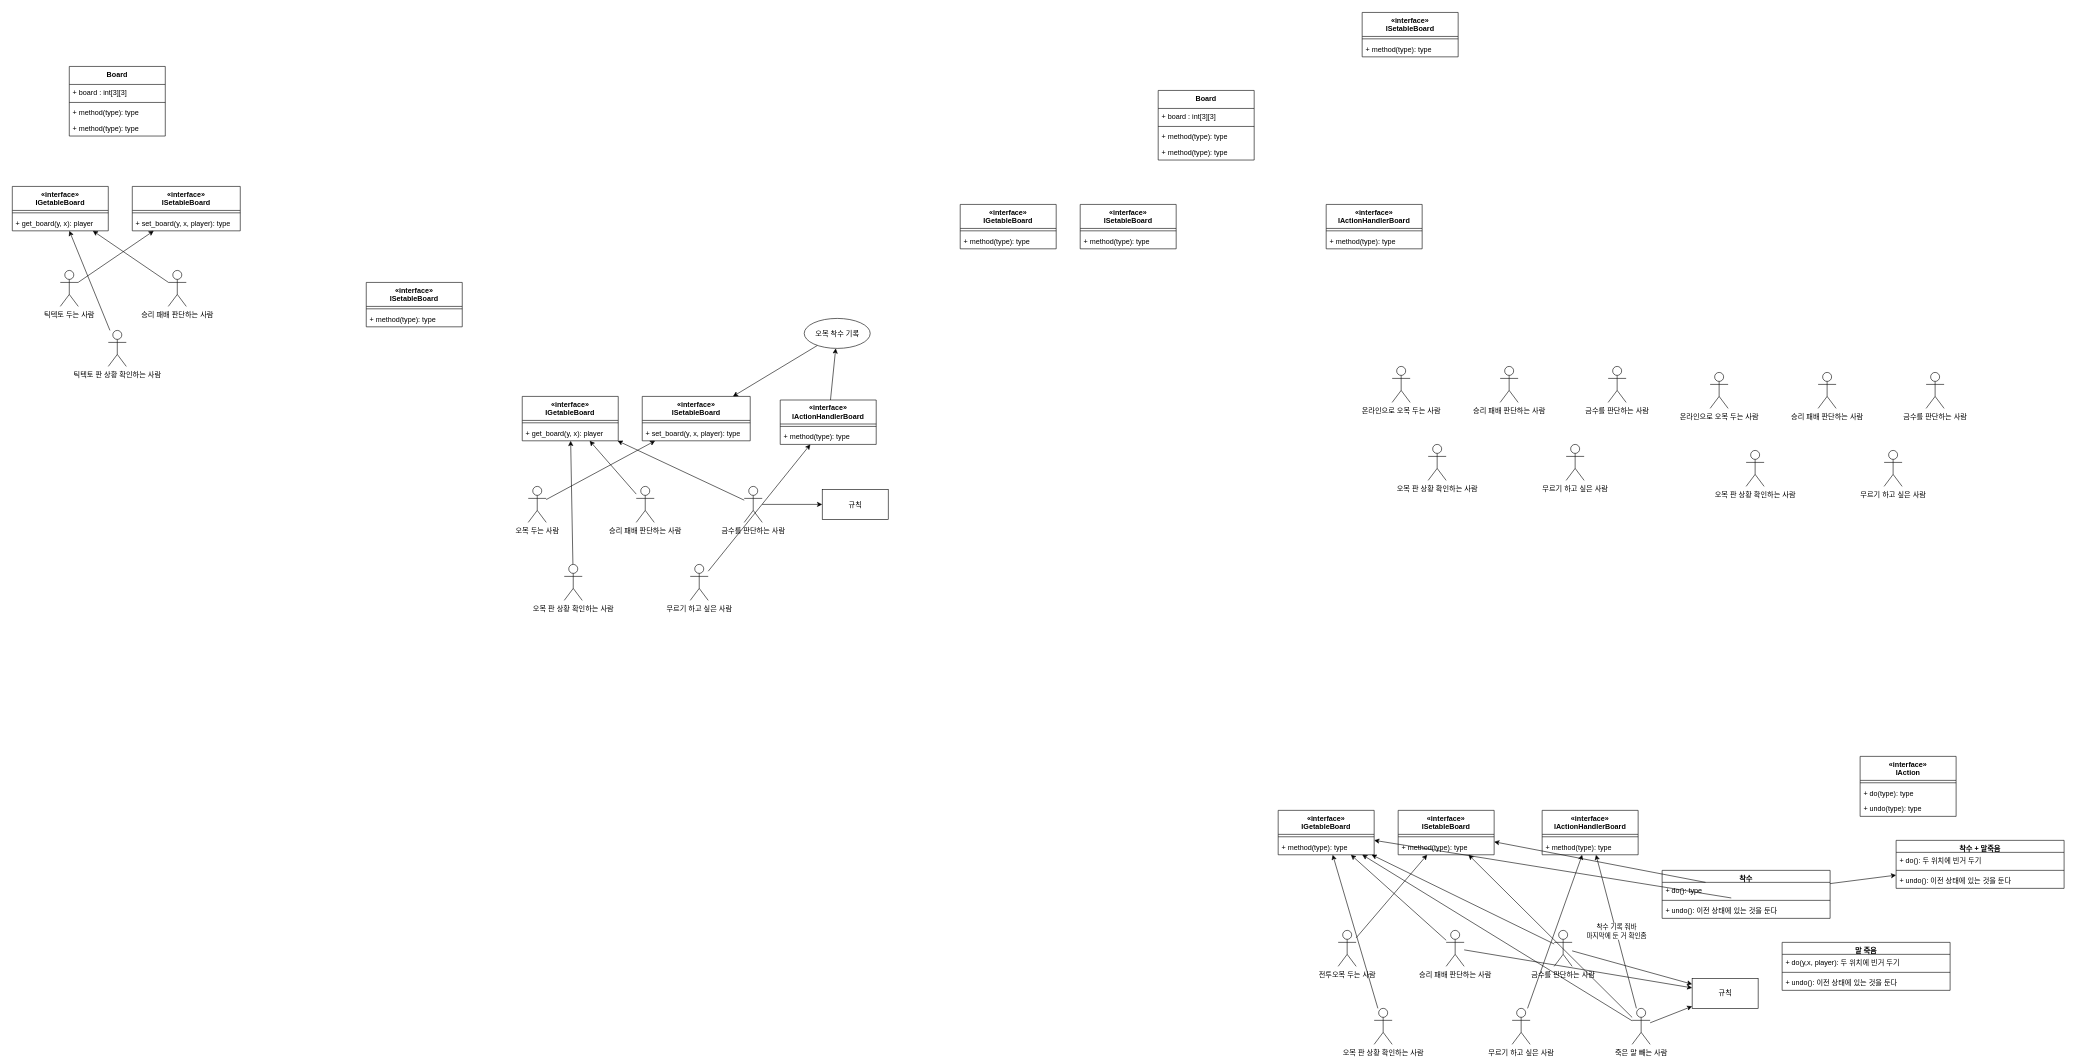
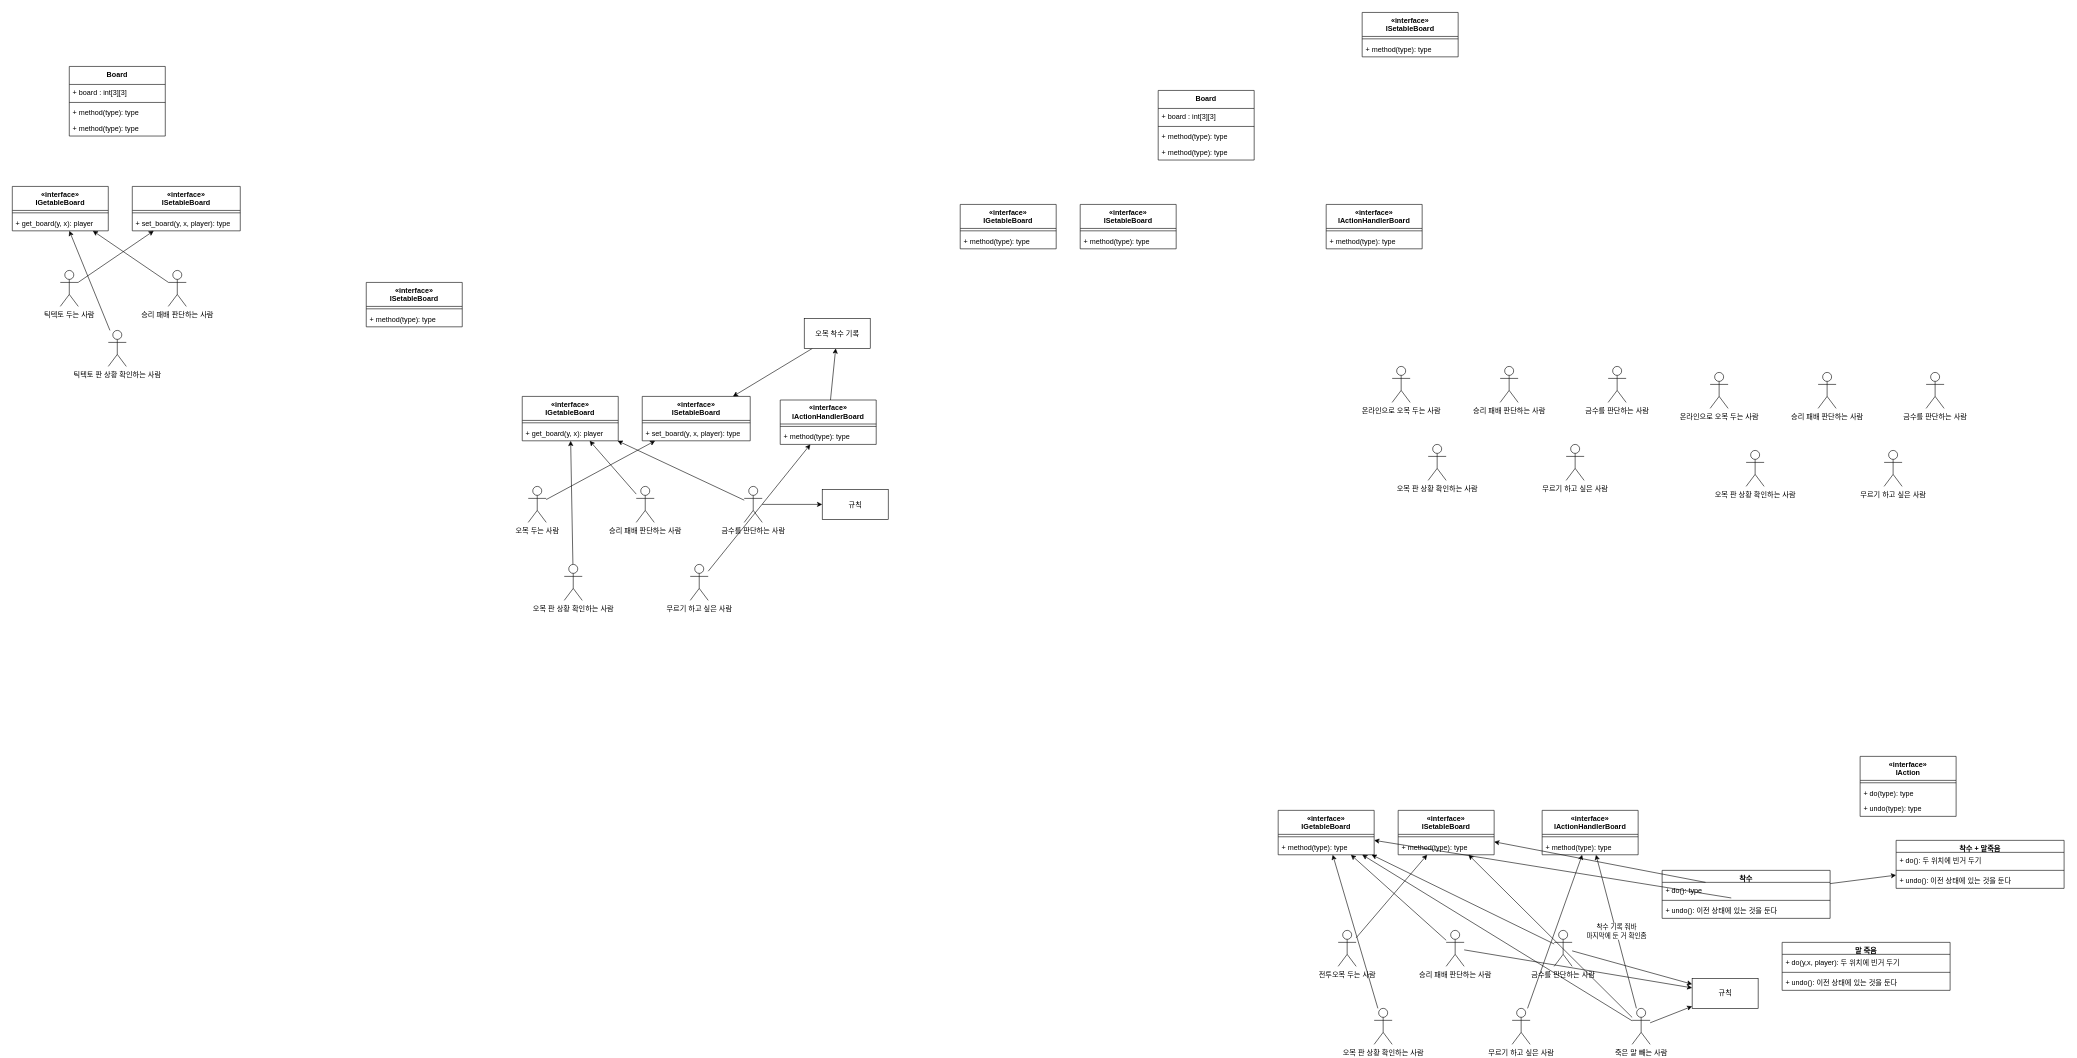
node "오목 착수 기록": shape ellipse -> rectangle
